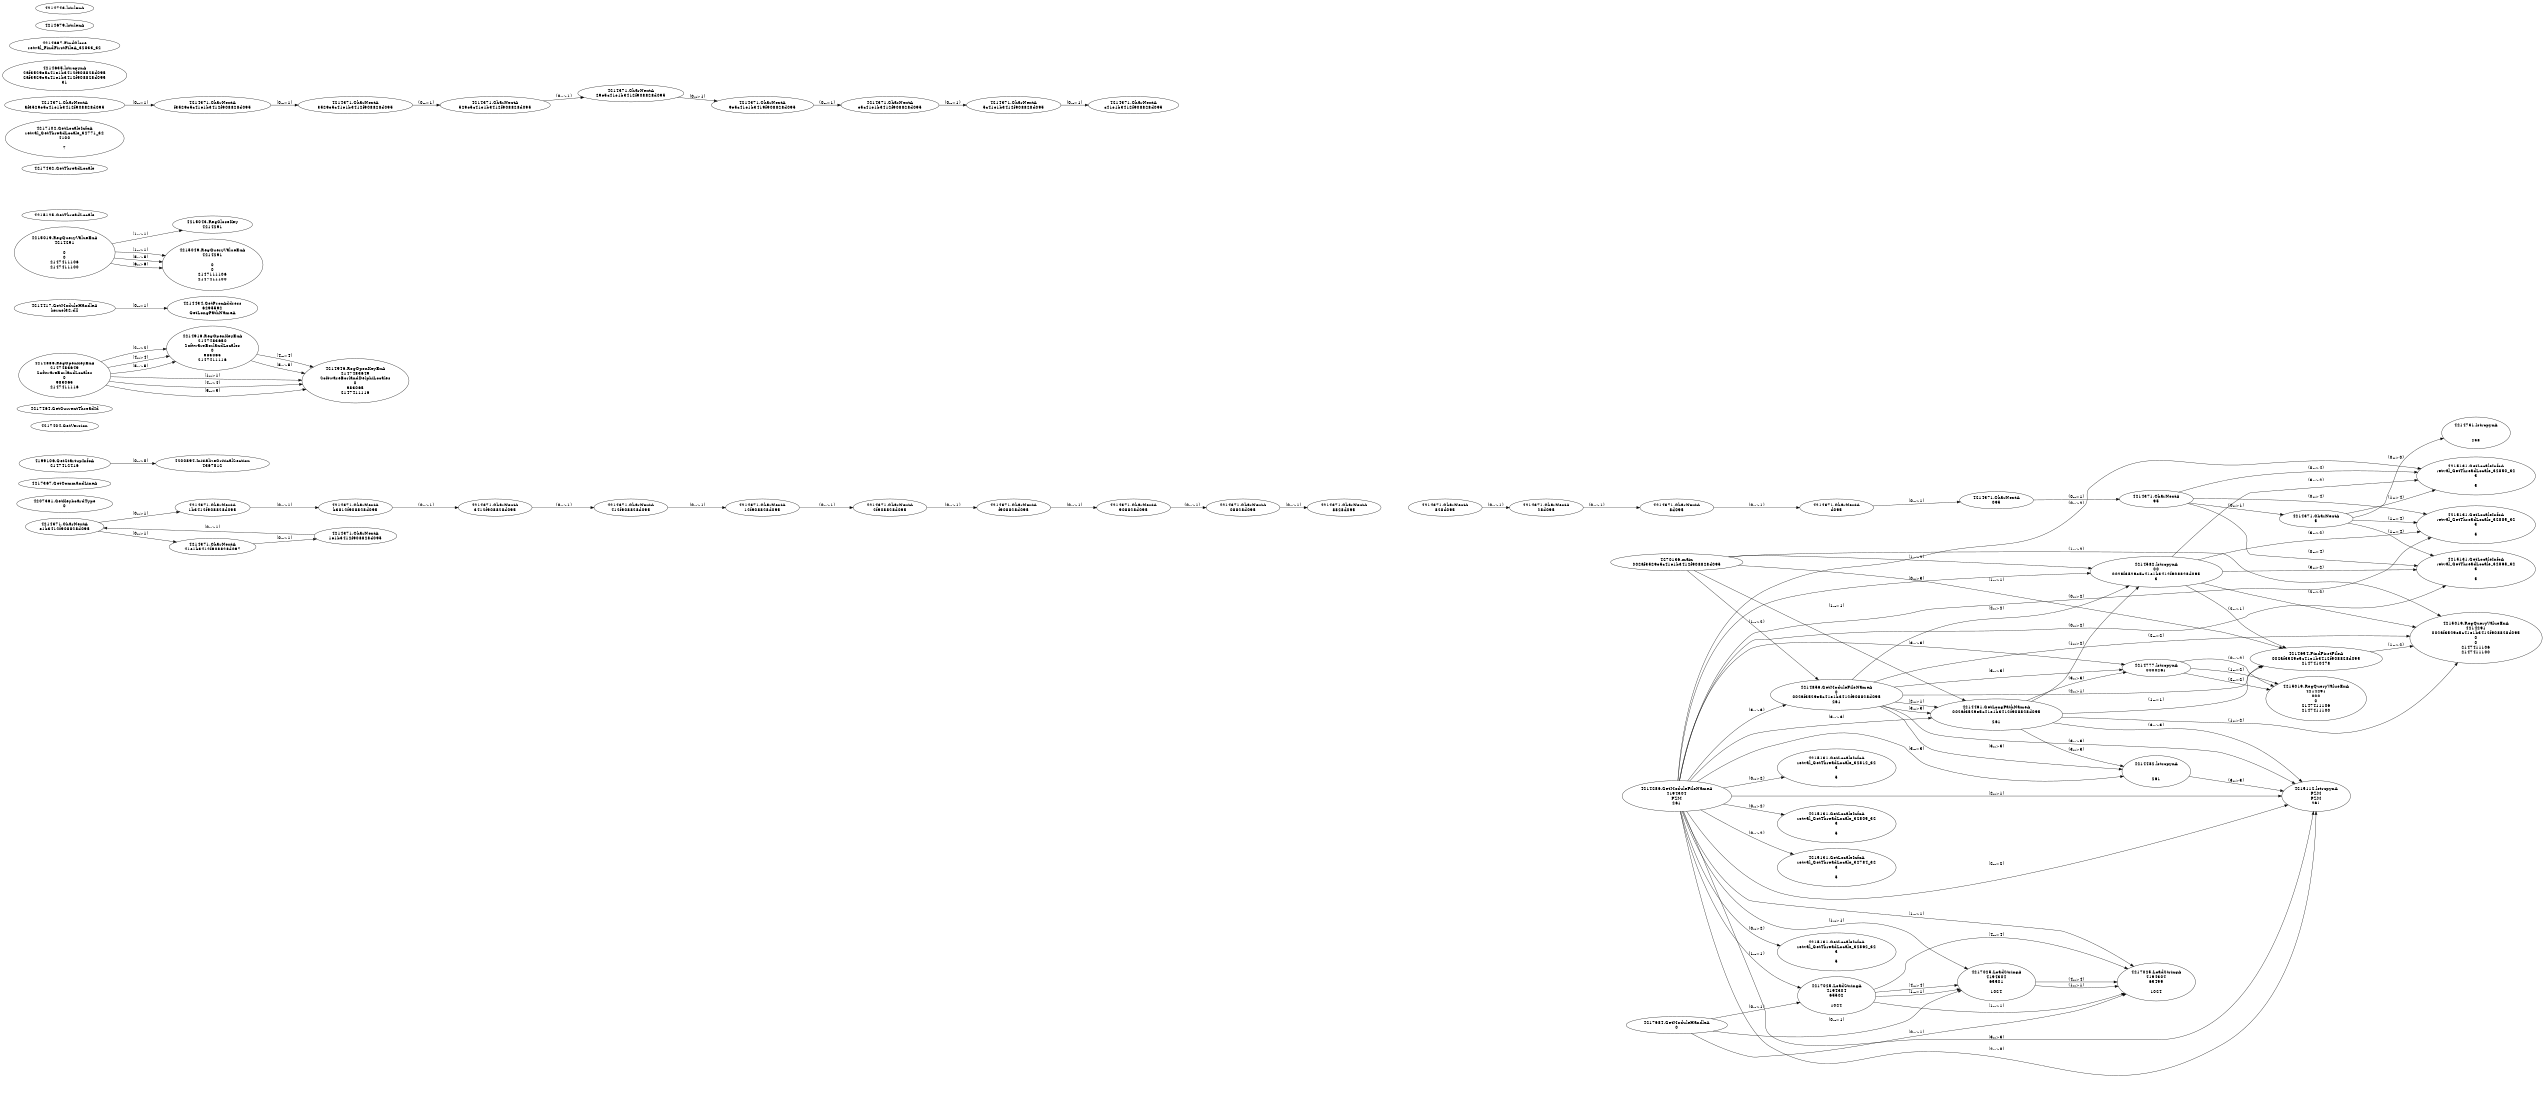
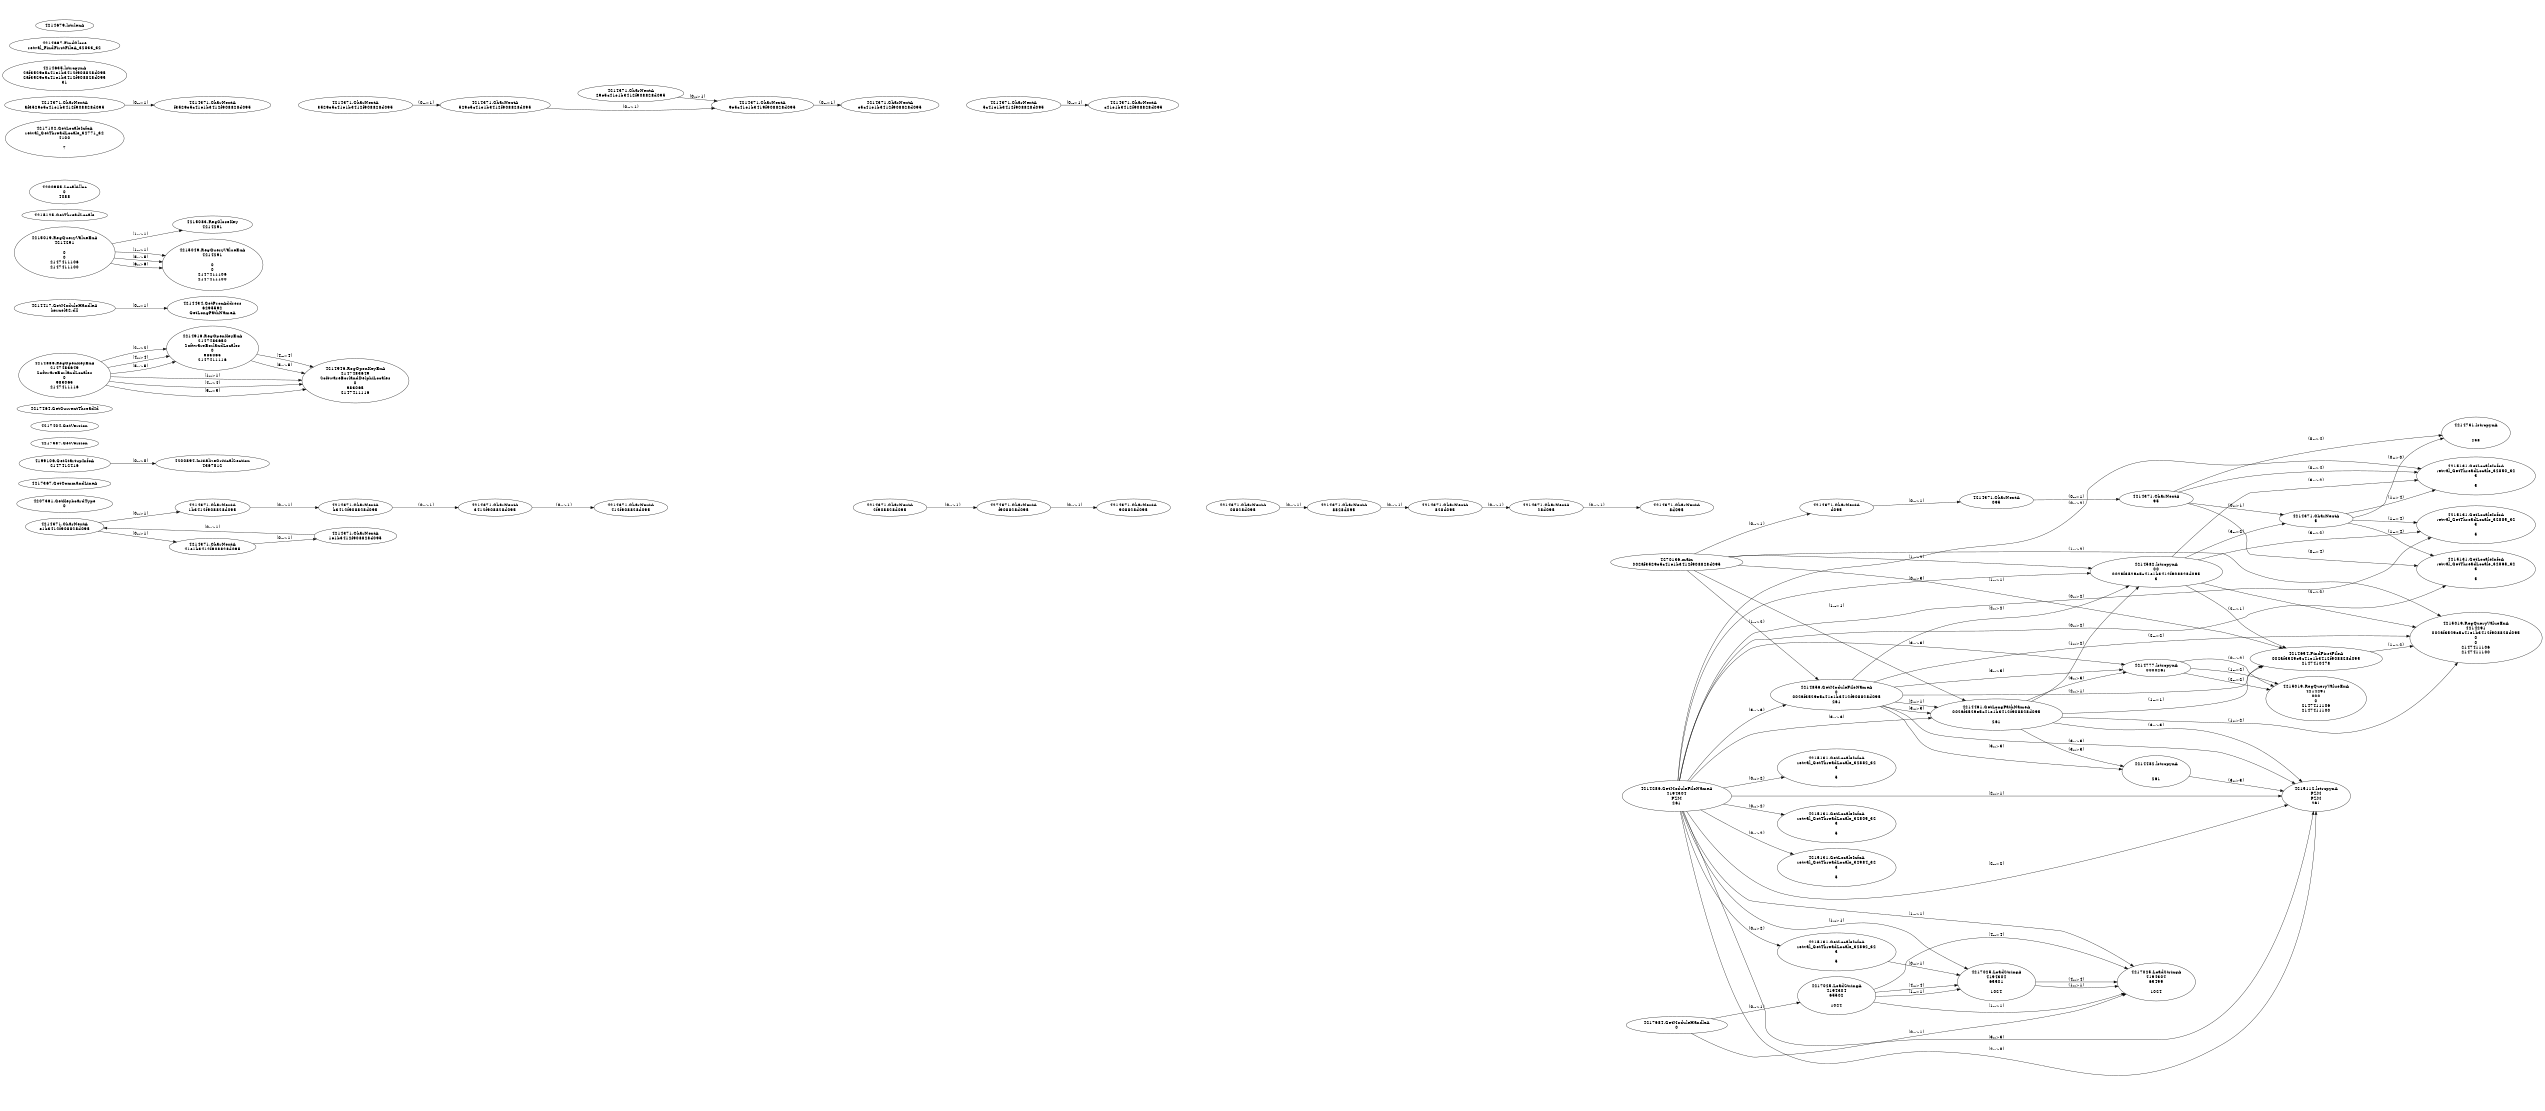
node "4214743.lstrlenA": removed
edge "4214371.CharNextA 529e5c41e1b3412f908828d095" -> "4214371.CharNextA 29e5c41e1b3412f908828d095": now "4214371.CharNextA 529e5c41e1b3412f908828d095" -> "4214371.CharNextA 9e5c41e1b3419f908828d095"
edge "4214371.CharNextA f3529e5c41e1b3412f908828d095" -> "4214371.CharNextA 3529e5c41e1b3412f908828d095": removed, label "(0-->1)"
edge "4214371.CharNextA e5c41e1b3412f908828d095" -> "4214371.CharNextA 5c41e1b3412f908828d095": removed, label "(0-->1)"
node "4217432.GetThreadLocale": removed
node "4200955.LocalAlloc 0 4088": added
node "4215043.RegCloseKey 4214291": label "4215043.RegCloseKey 4214291" -> "4215083.RegCloseKey 4214291"
node "4215049.RegQueryValueExA 4214291 0 0 2147111106 2147411100": label "4215049.RegQueryValueExA 4214291 0 0 2147111106 2147411100" -> "4215049.RegQueryValueExA 4214291 0 0 2147411106 2147411100"
node "4217387.GetVersion": added
edge "4214371.CharNextA 95" -> "4215131.GetLocaleInfoA retval_GetThreadLocale_32885_32 3 5": now "4214371.CharNextA 95" -> "4214731.lstrcpynA 258"
node "4214371.CharNextA b3812f908828d095": label "4214371.CharNextA b3812f908828d095" -> "4214371.CharNextA b3412f908828d095"
node "4214371.CharNextA 12f908828d095": removed
node "4214371.CharNextA f908828d095": label "4214371.CharNextA f908828d095" -> "4274371.CharNextA f908828d095"
edge "4214371.CharNextA 908828d095" -> "4214371.CharNextA 08828d095": removed, label "(0-->1)"
edge "4214371.CharNextA 8828d095" -> "4214371.CharNextA 828d095": added, label "(0-->1)"
edge "4214371.CharNextA 8d095" -> "4214371.CharNextA d095": now "4270136.main 002af3529e5c41e1b3412f908828d095" -> "4214371.CharNextA d095"
node "4214371.CharNextA 41e1b3412f908828d097": label "4214371.CharNextA 41e1b3412f908828d097" -> "4214371.CharNextA 41e1b3412f908828d095"
edge "4214582.lstrcpynA 00 002af3529e5c41e1b3412f908828d095 3" -> "4215131.GetLocaleInfoA retval_GetThreadLocale_32868_32 3 5": now "4214582.lstrcpynA 00 002af3529e5c41e1b3412f908828d095 3" -> "4214371.CharNextA 5"
edge "4214286.GetModuleFileNameA 4194304 PZM 261" -> "4214482.lstrcpynA 261": removed, label "(3-->3)"
node "4215131.GetLocaleInfoA retval_GetThreadLocale_32812_32 3 5": label "4215131.GetLocaleInfoA retval_GetThreadLocale_32812_32 3 5" -> "4215131.GetLocaleInfoA retval_GetThreadLocale_32882_32 3 5"
node "4215131.GetLocaleInfoA retval_GetThreadLocale_32784_32 3 5": label "4215131.GetLocaleInfoA retval_GetThreadLocale_32784_32 3 5" -> "4215131.GetLocaleInfoA retval_GetThreadLocale_32984_32 3 5"
edge "4214286.GetModuleFileNameA 4194304 PZM 261" -> "4217025.LoadStringA 4194304 65502 1024": removed, label "(1-->1)"
edge "4217684.GetModuleHandleA 0" -> "4217025.LoadStringA 4194304 65501 1024": now "4215131.GetLocaleInfoA retval_GetThreadLocale_32862_32 3 5" -> "4217025.LoadStringA 4194304 65501 1024"
